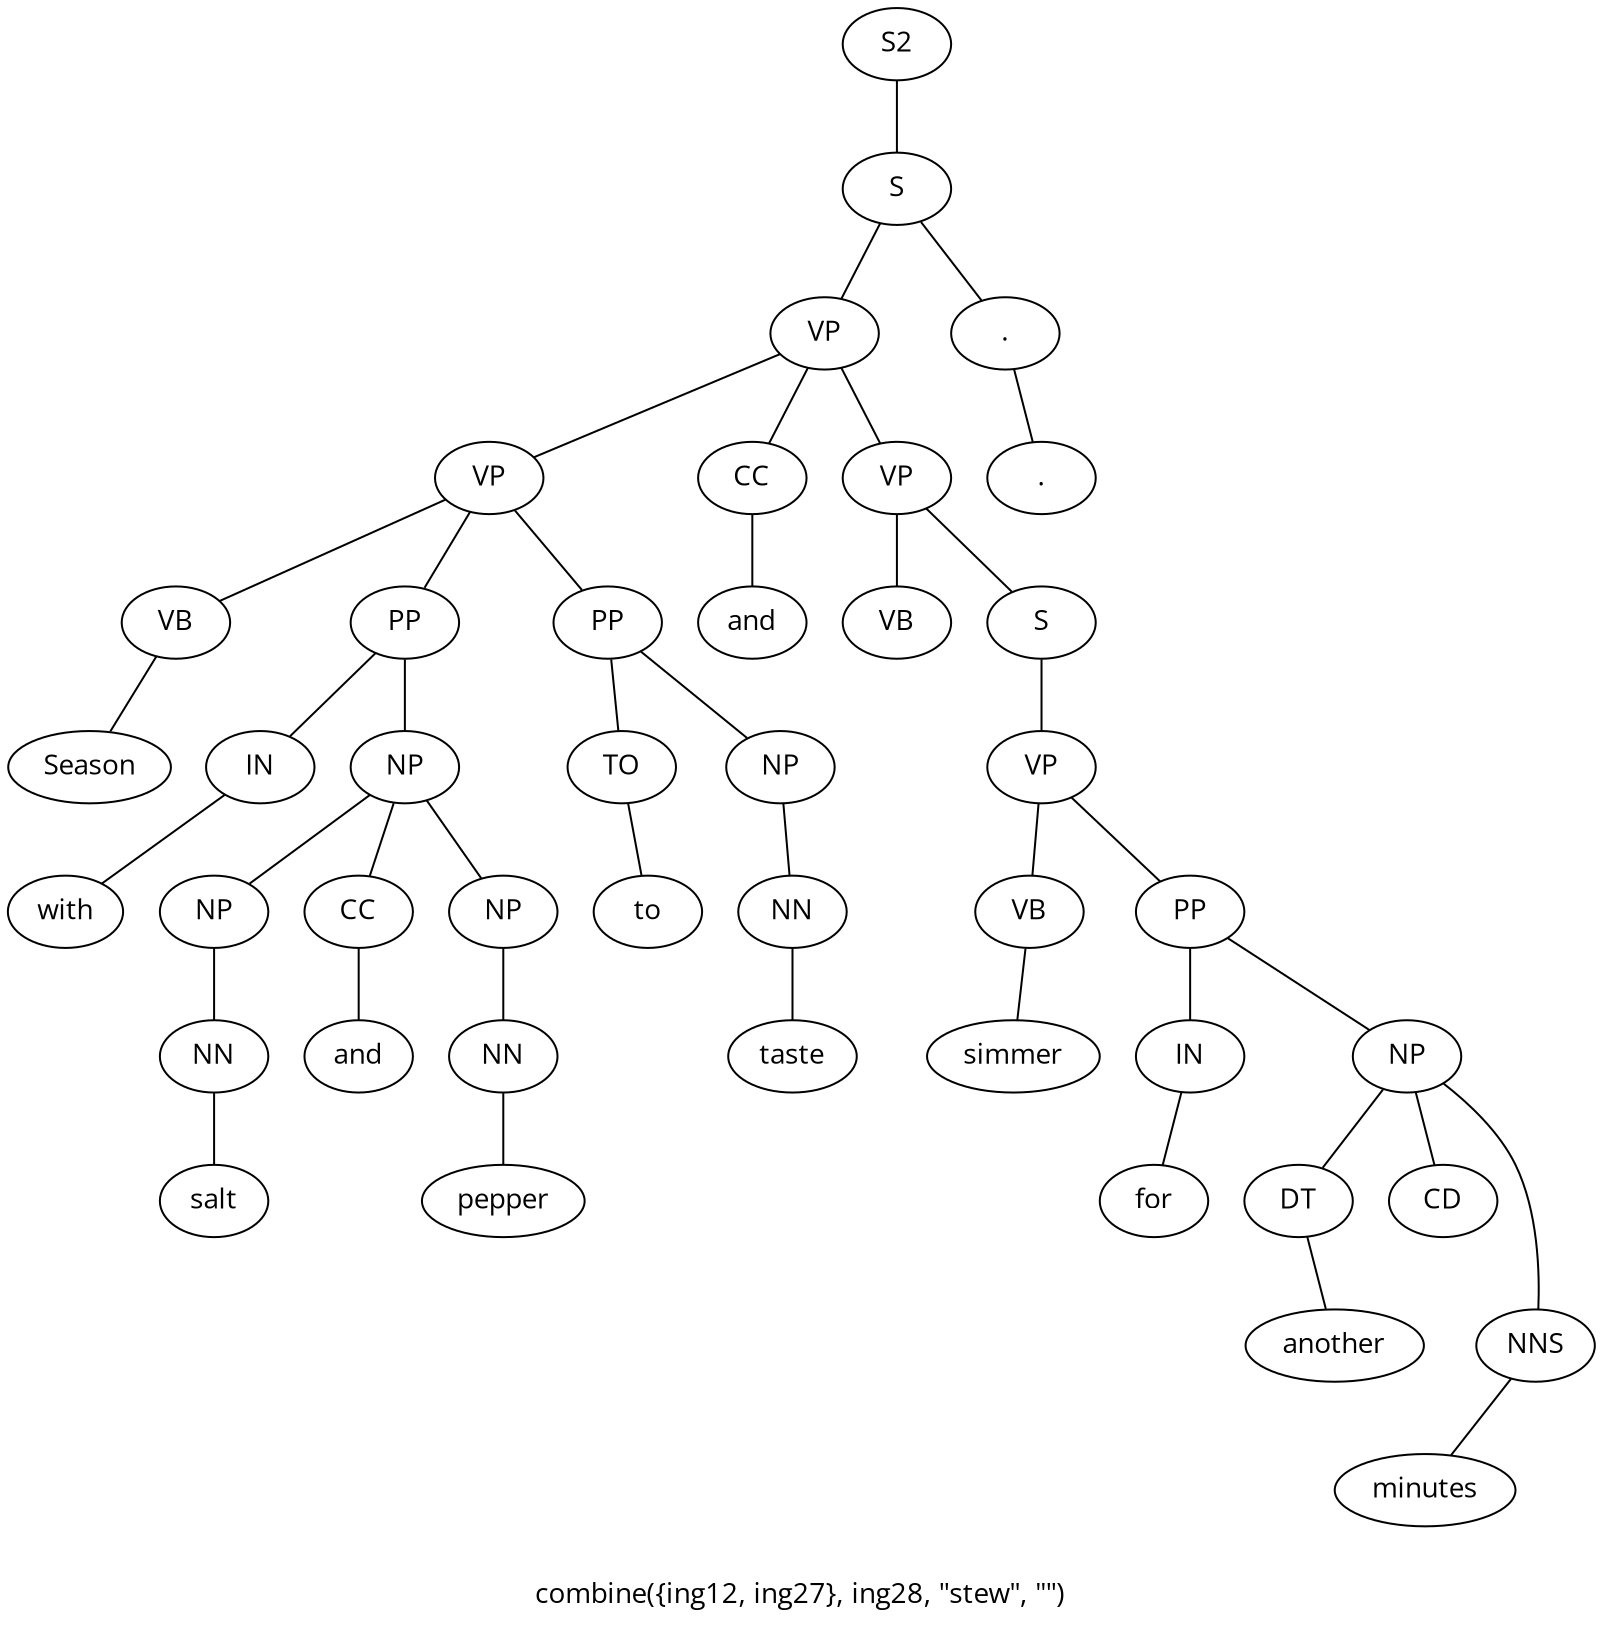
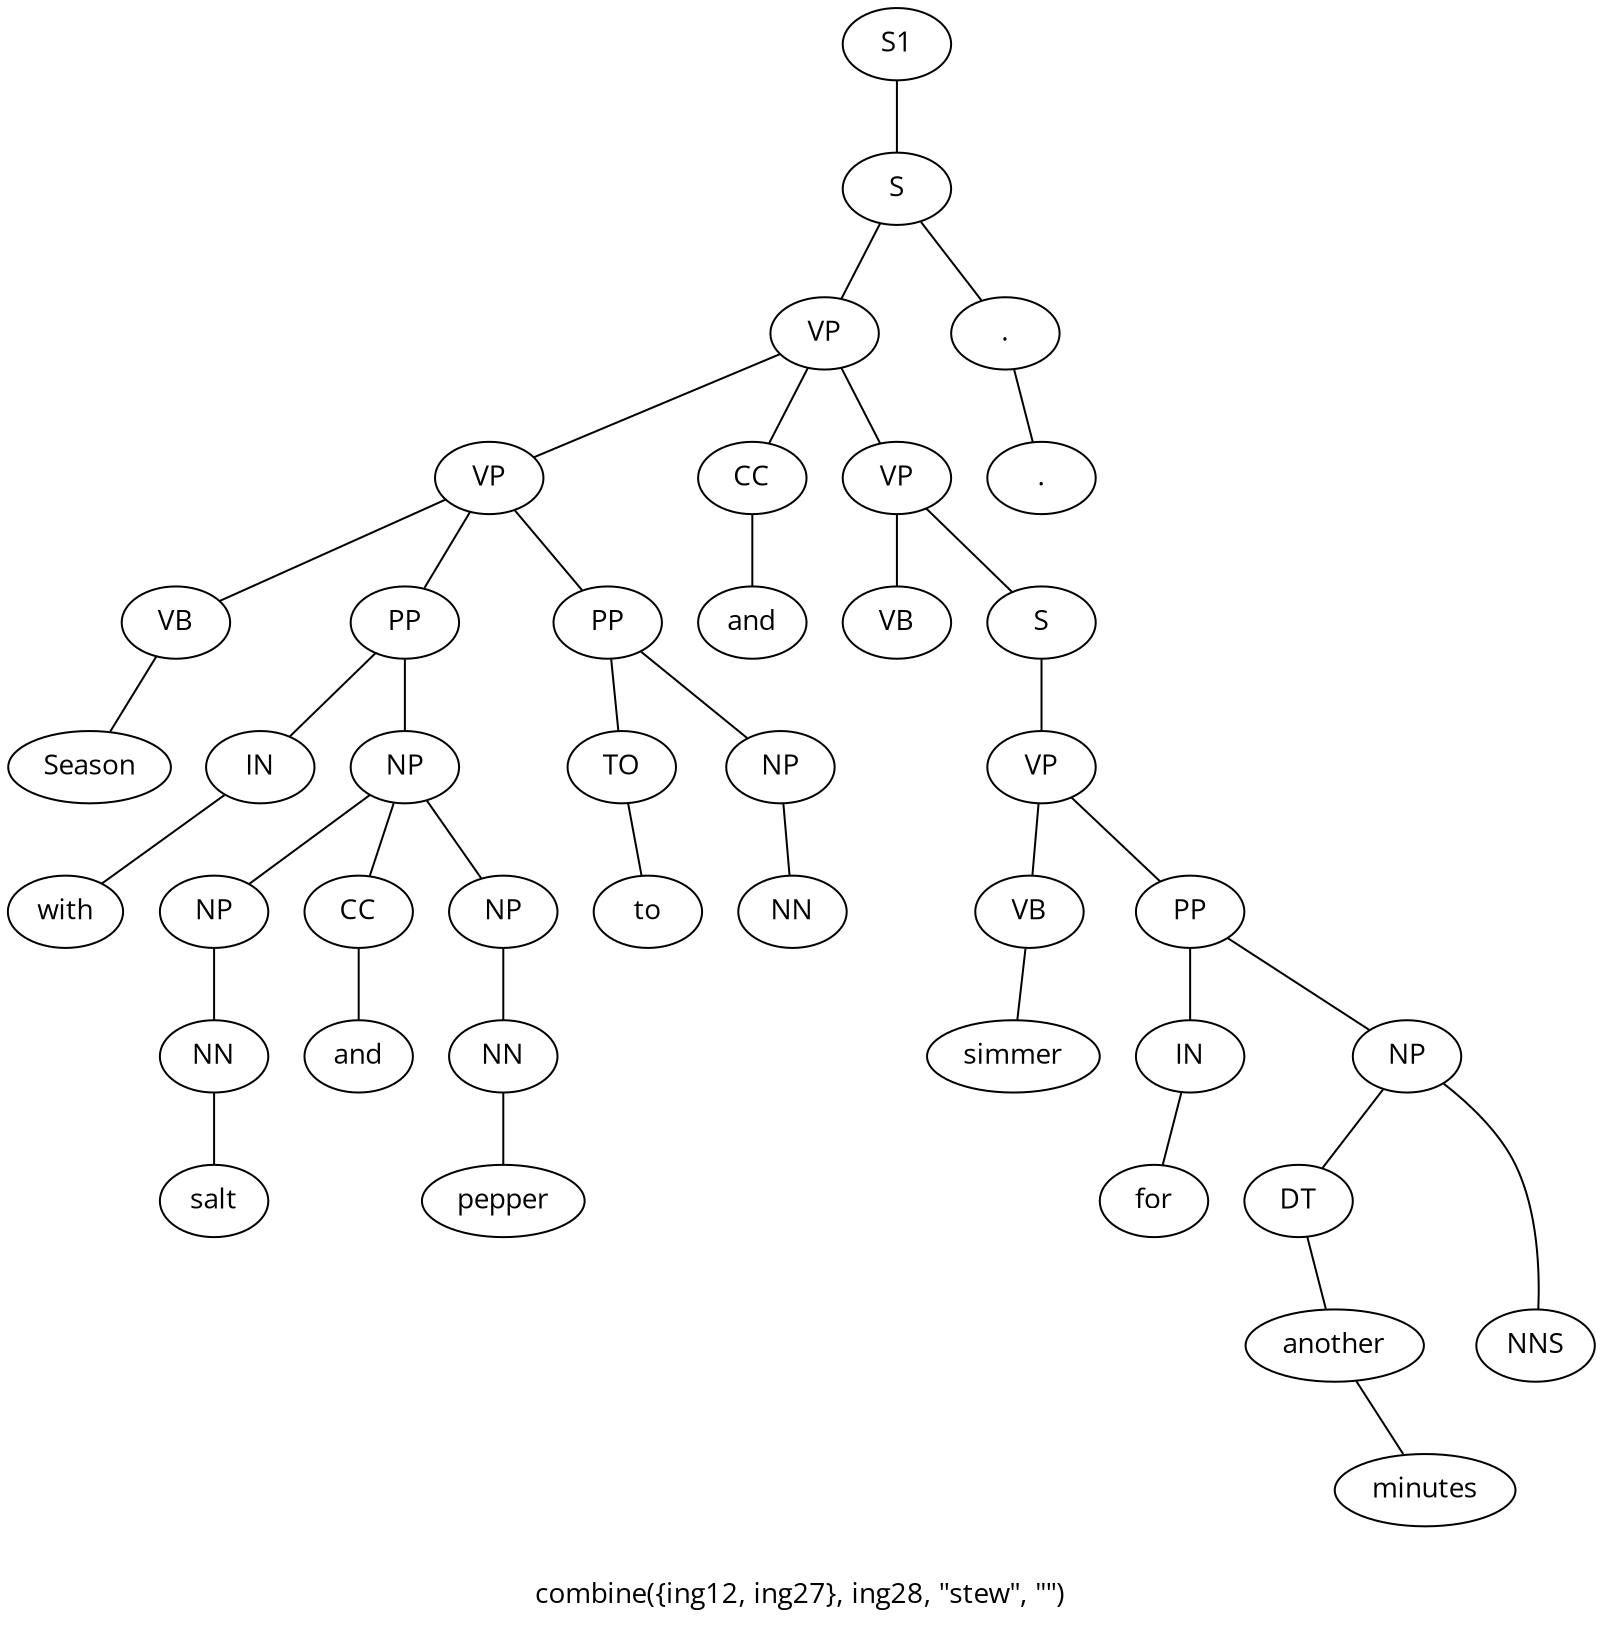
node "S2": label "S2" -> "S1"
node "taste": removed
node "CD": removed
edge "NNS" -- "minutes": now "another" -- "minutes"
